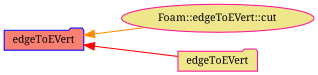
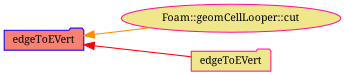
node "Foam::edgeToEVert::cut": label "Foam::edgeToEVert::cut" -> "Foam::geomCellLooper::cut"
